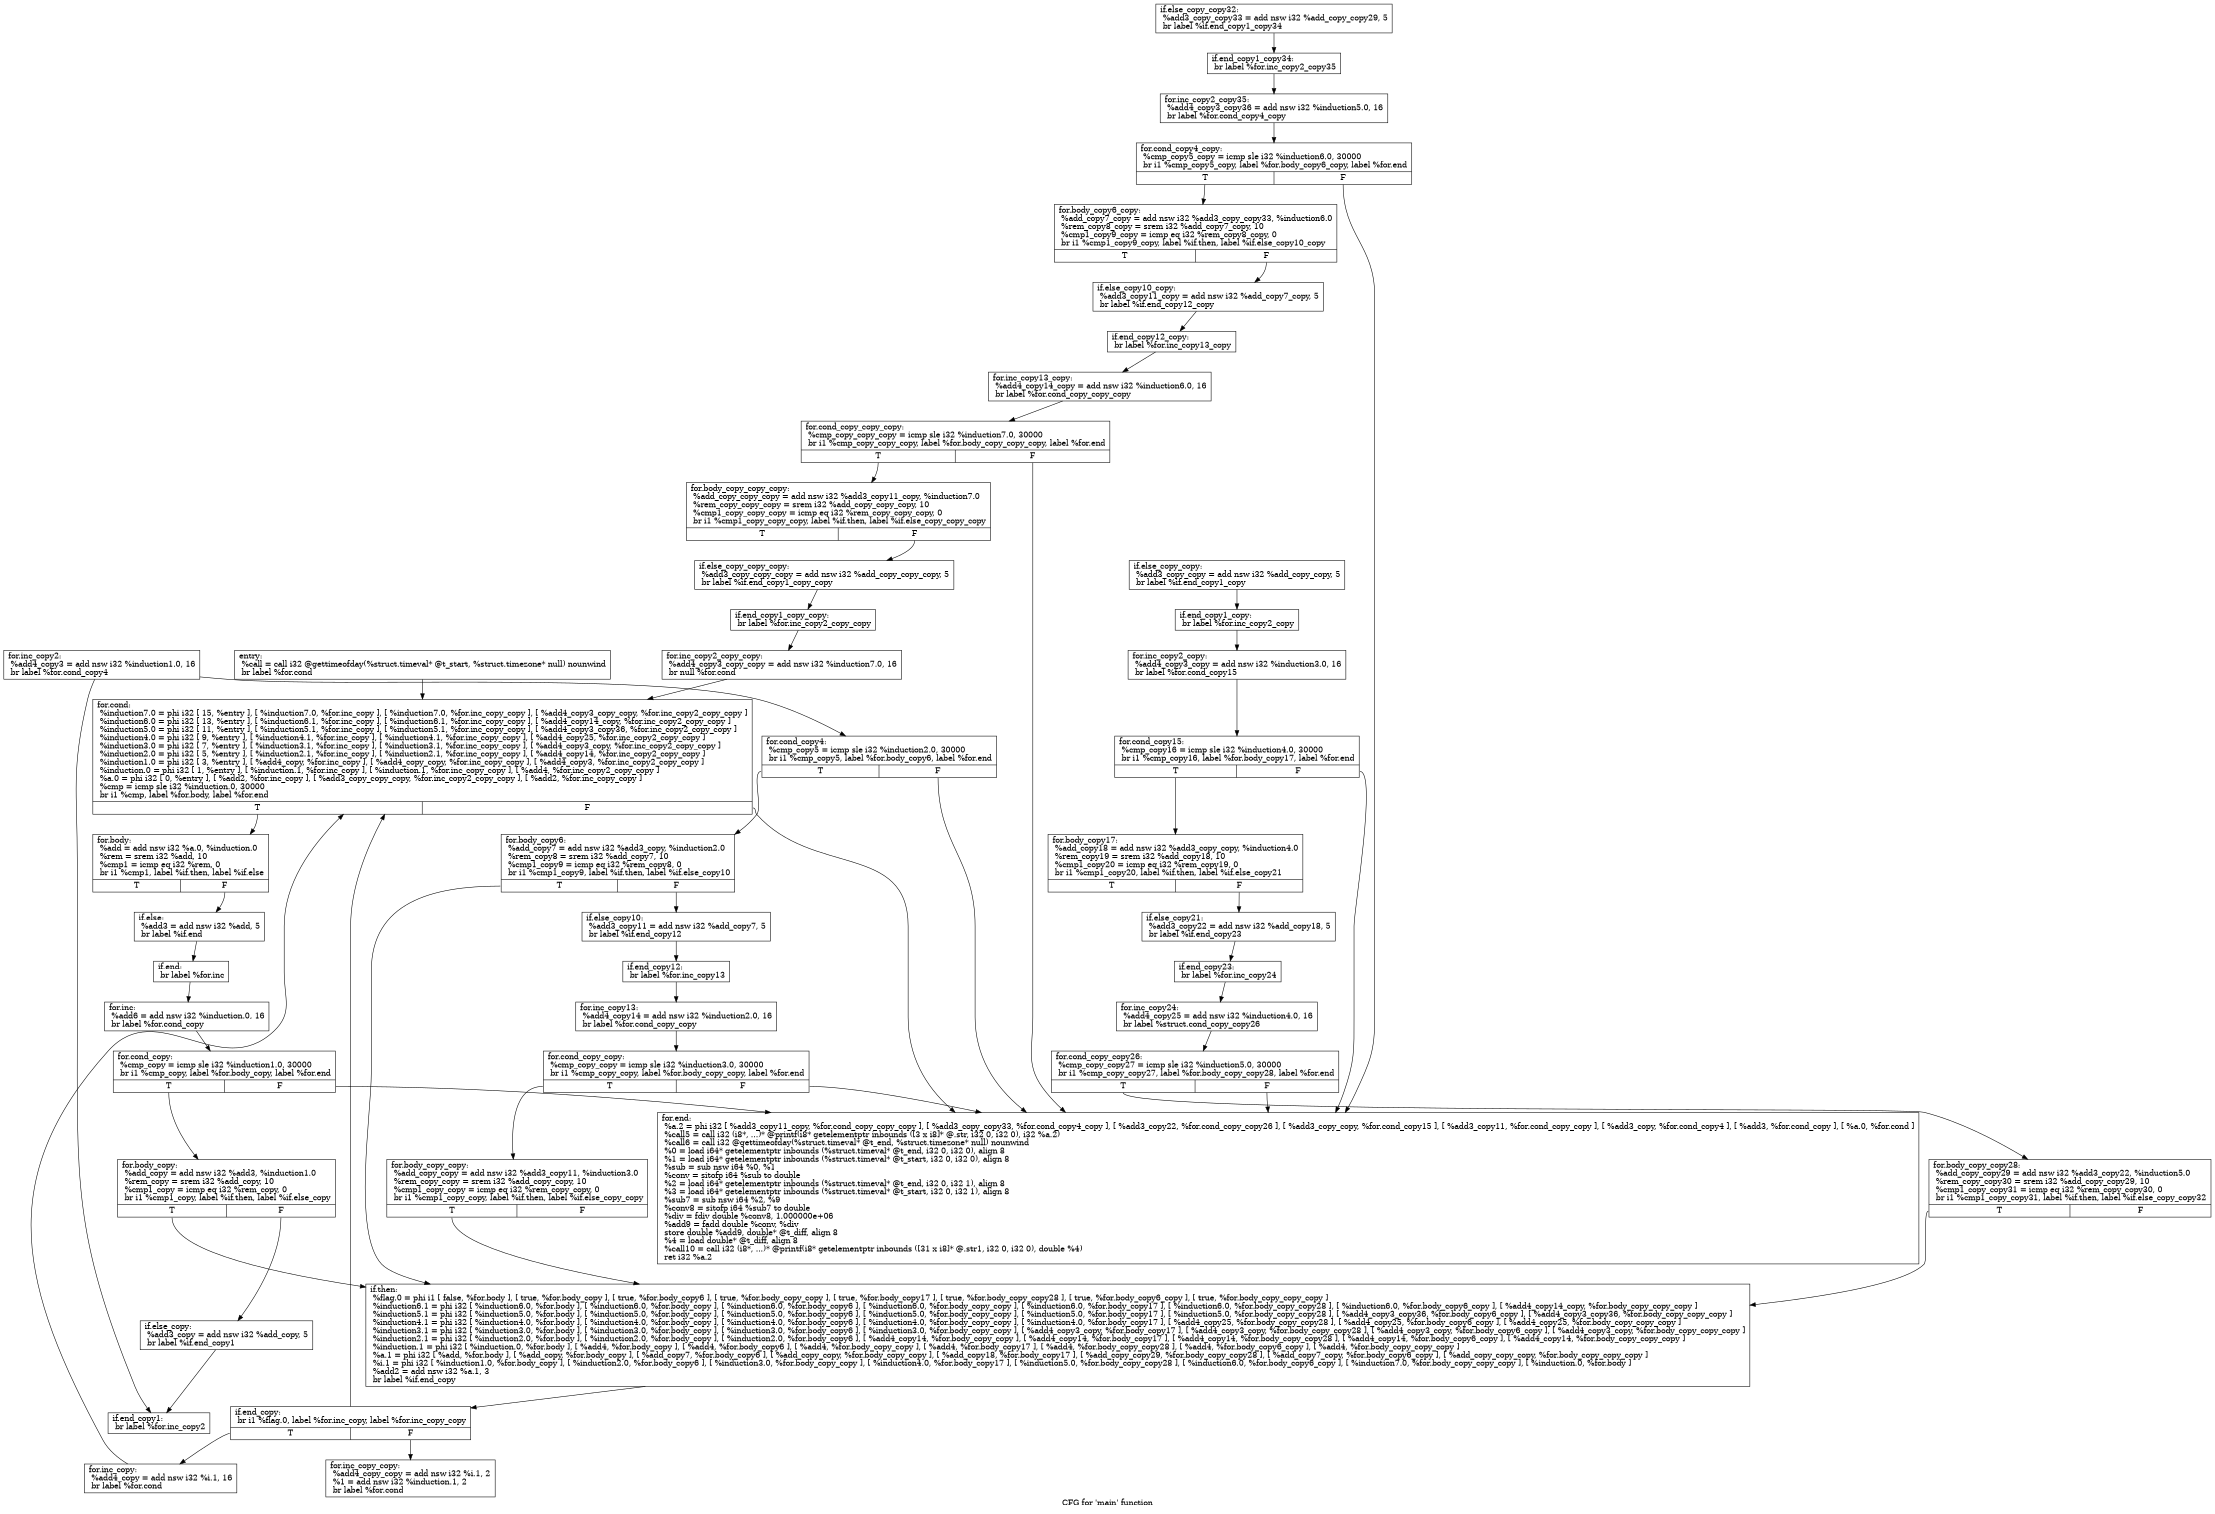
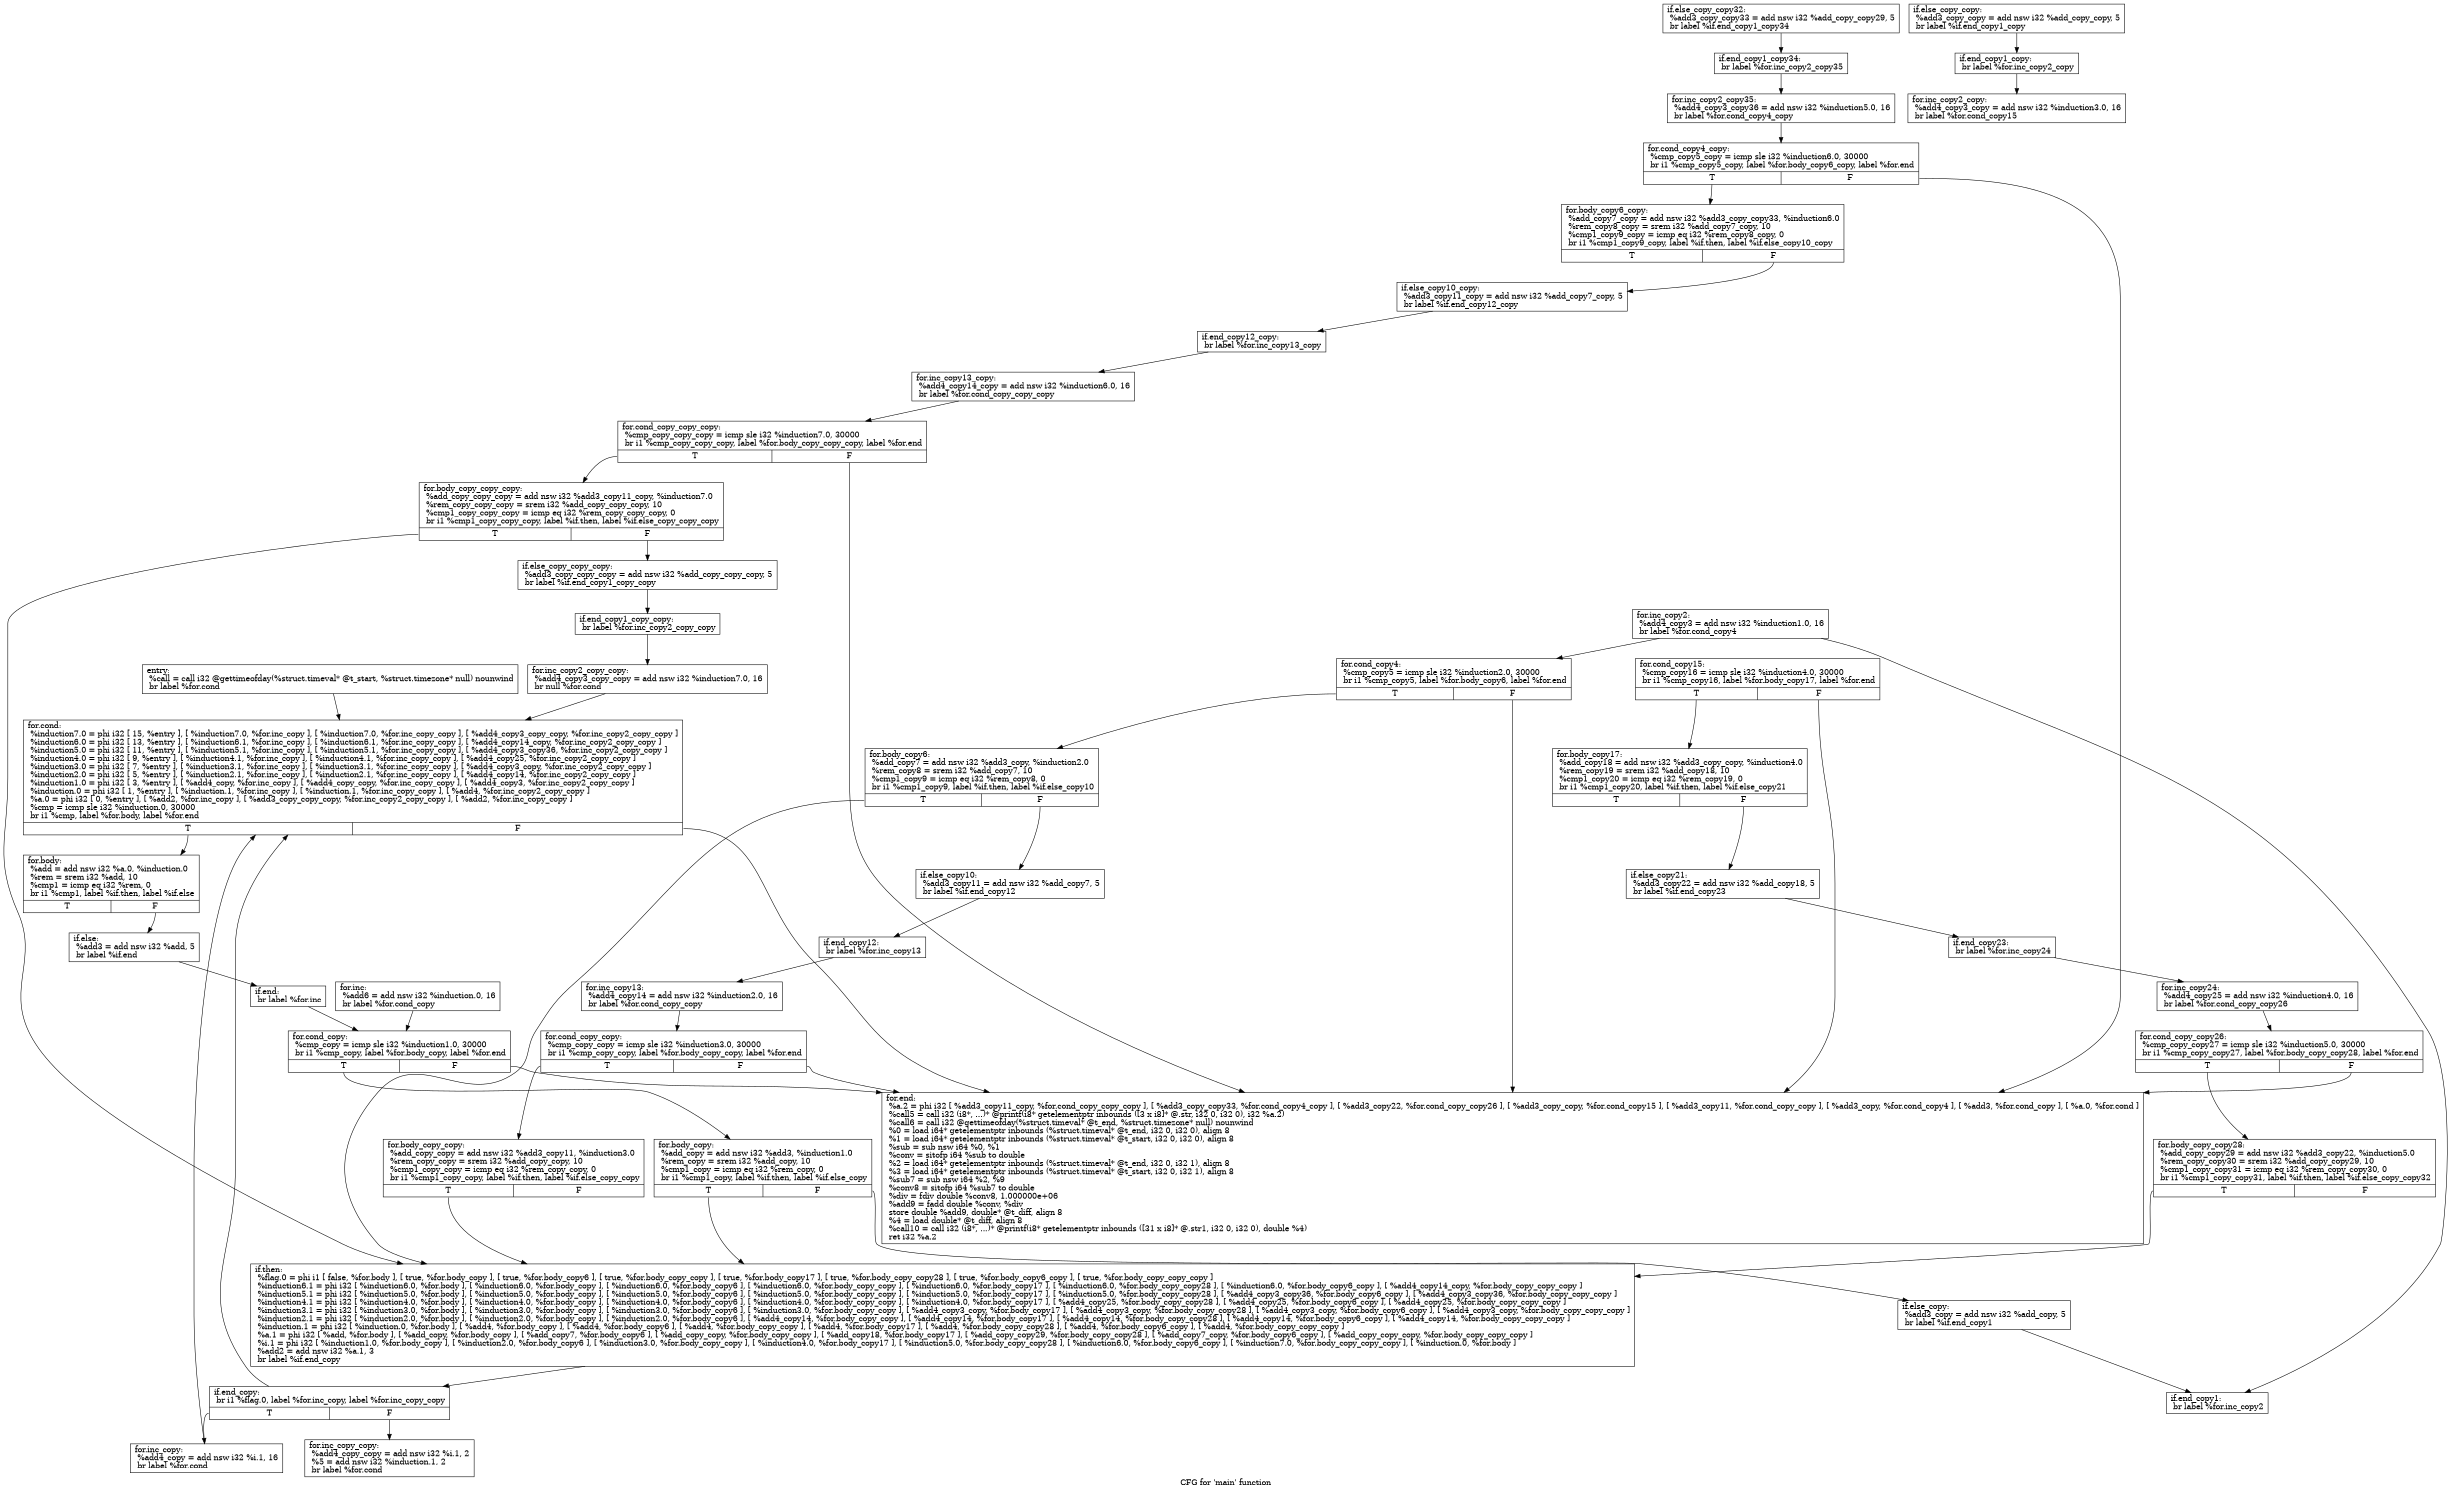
edge "for.inc_copy2_copy:" -> "for.cond_copy15:": removed
edge "for.body_copy_copy_copy:" -> "if.then:": added
edge "if.end:" -> "for.inc:": now "if.end:" -> "for.cond_copy:"
node "for.inc_copy24:": text "br label %struct.cond_copy_copy26" -> "br label %for.cond_copy_copy26"
node "for.inc_copy_copy:": text "%1 = add nsw i32 %induction.1, 2" -> "%5 = add nsw i32 %induction.1, 2"
